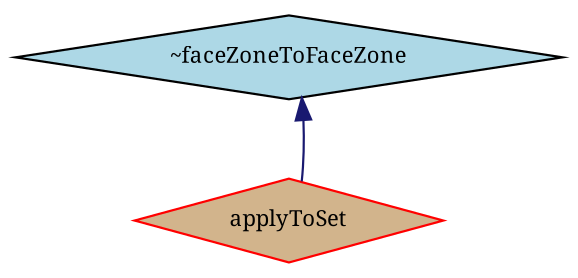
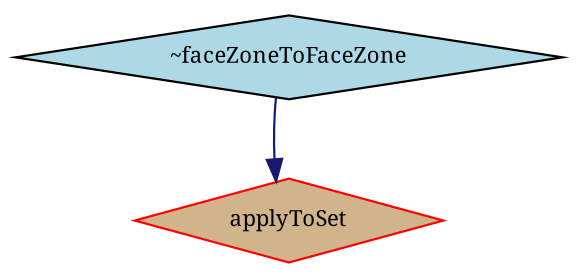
edge "applyToSet" -> "~faceZoneToFaceZone": reversed
